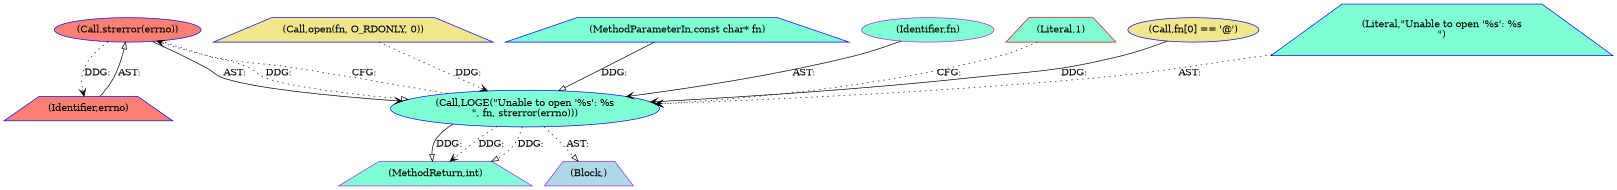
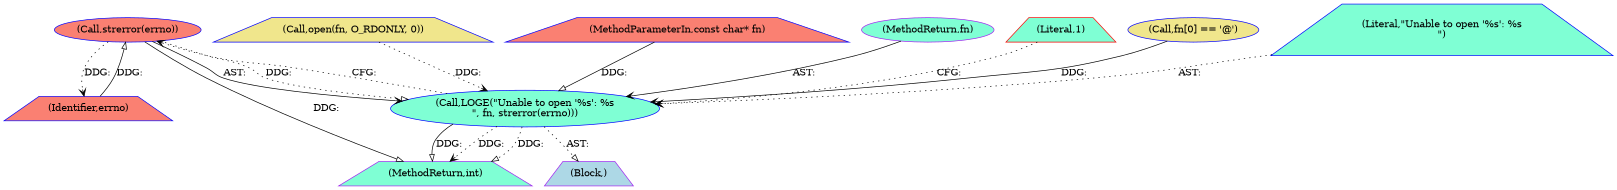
node "(MethodParameterIn,const char* fn)": fillcolor aquamarine -> salmon
node "(Identifier,fn)": label "(Identifier,fn)" -> "(MethodReturn,fn)"
edge "(Identifier,errno)" -> "(Call,strerror(errno))": label "AST: " -> "DDG: "
edge "(Call,strerror(errno))" -> "(MethodReturn,int)": added, label "DDG:"
